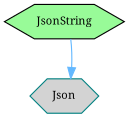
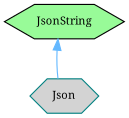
edge "JsonString" -> "Json": reversed
